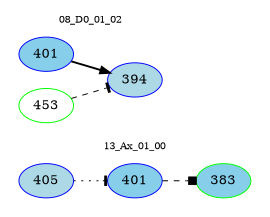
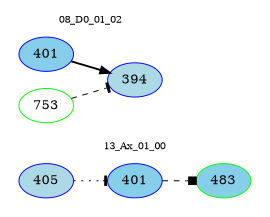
node "453": label "453" -> "753"
node "383": label "383" -> "483"
